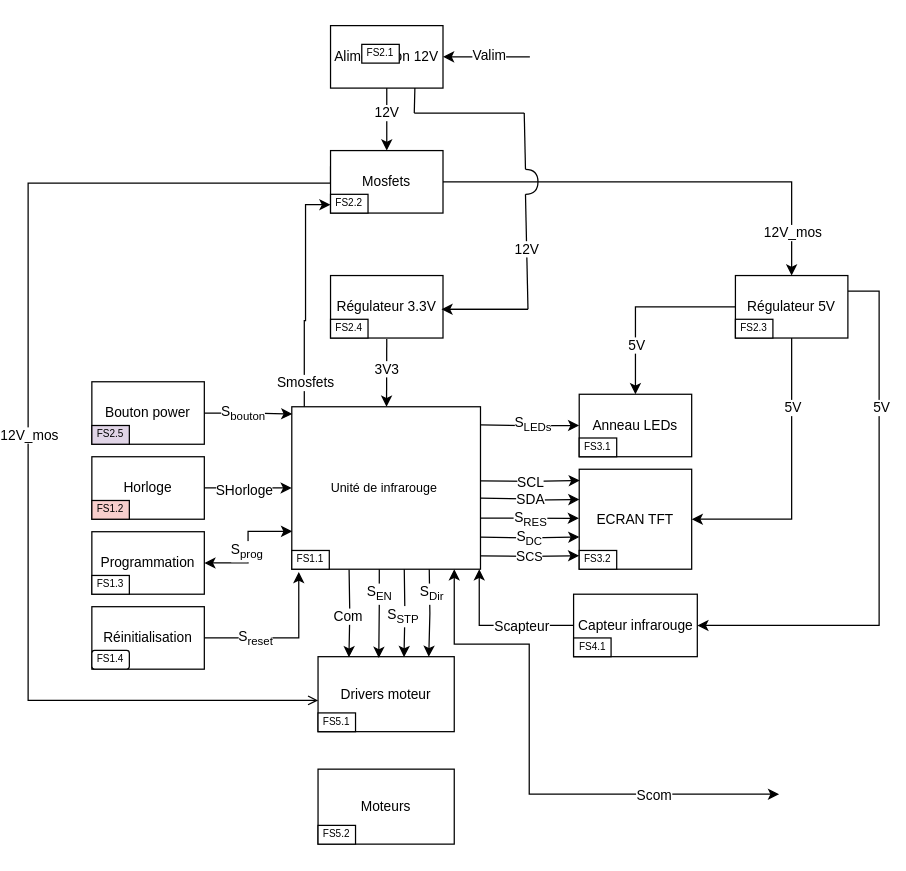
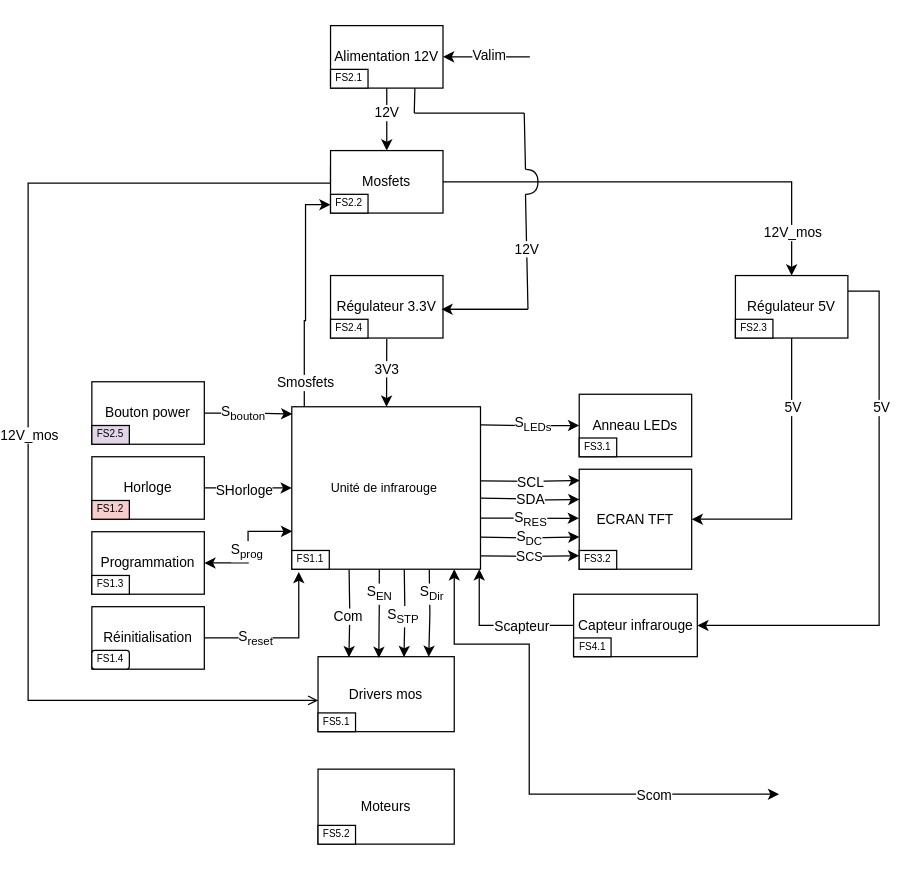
node "FS2.1": moved (381, 54) -> (349, 79)
edge "Régulateur 5V" -> "Anneau LEDs": removed, label "5V"
node "Drivers moteur": label "Drivers moteur" -> "Drivers mos"
